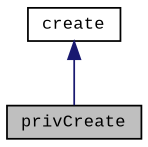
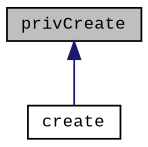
edge "privCreate" -> "create": reversed
